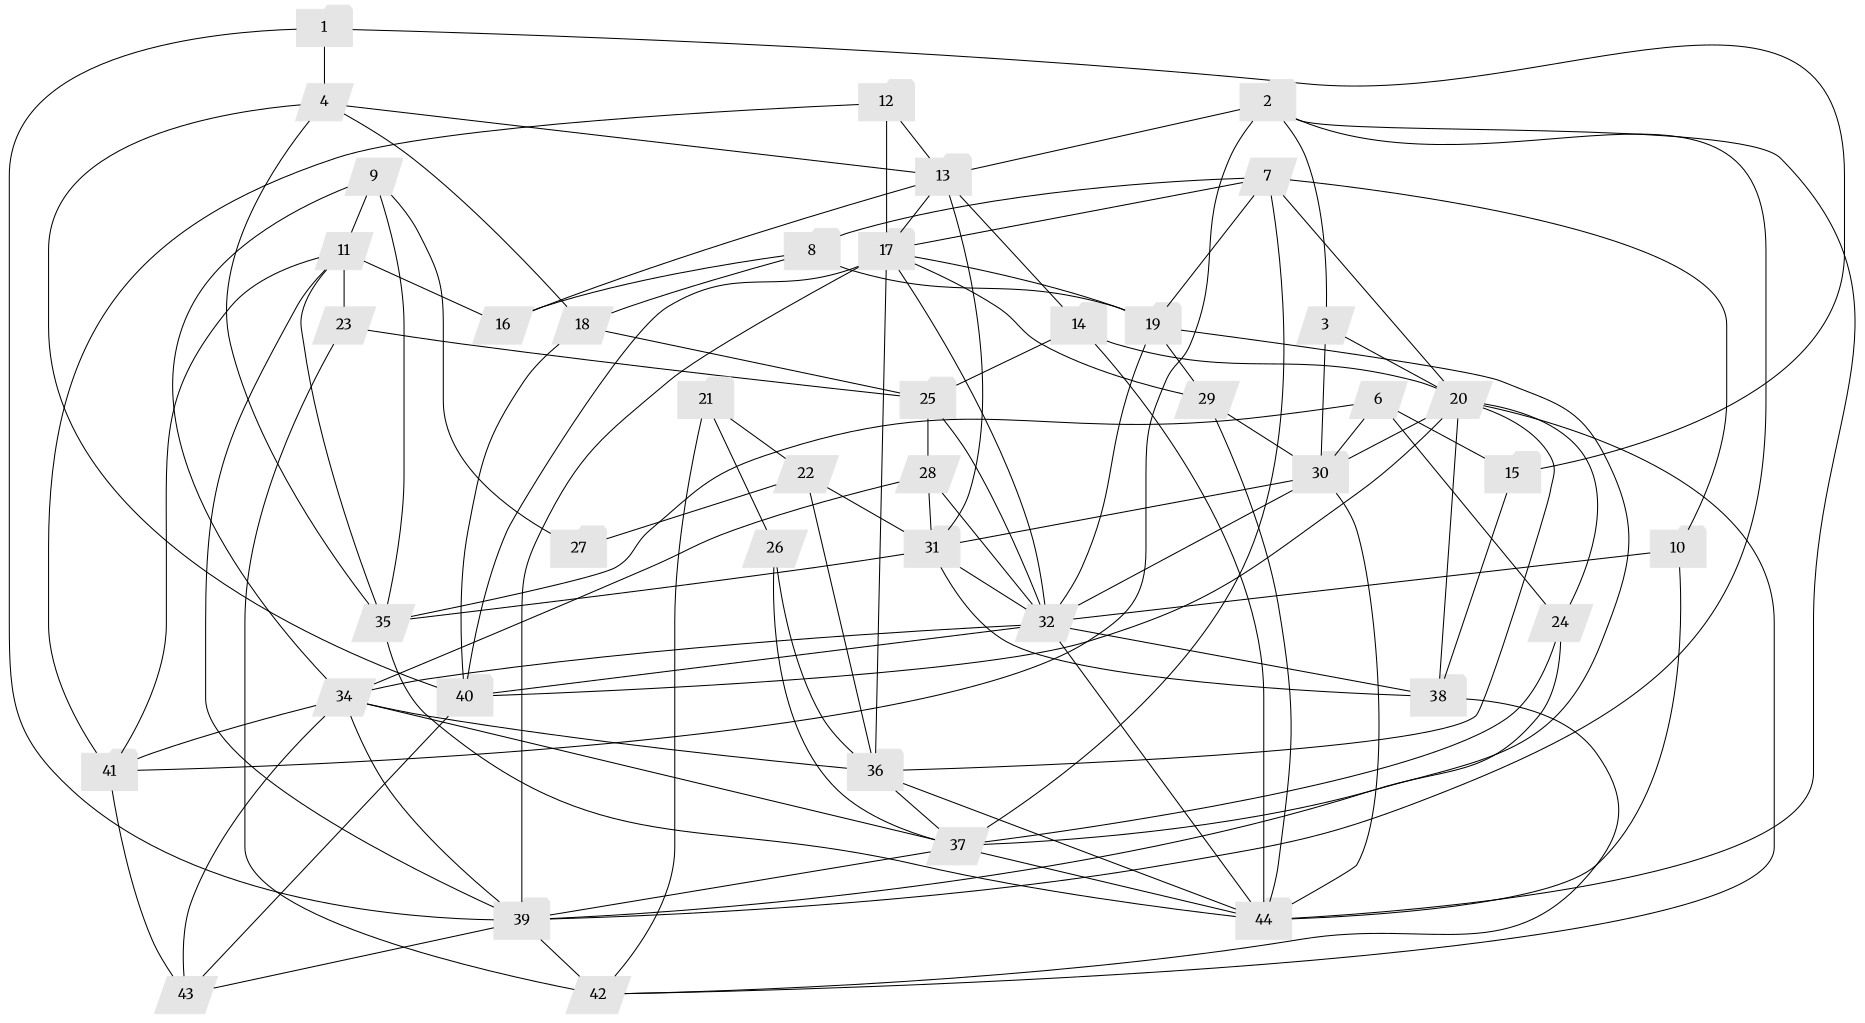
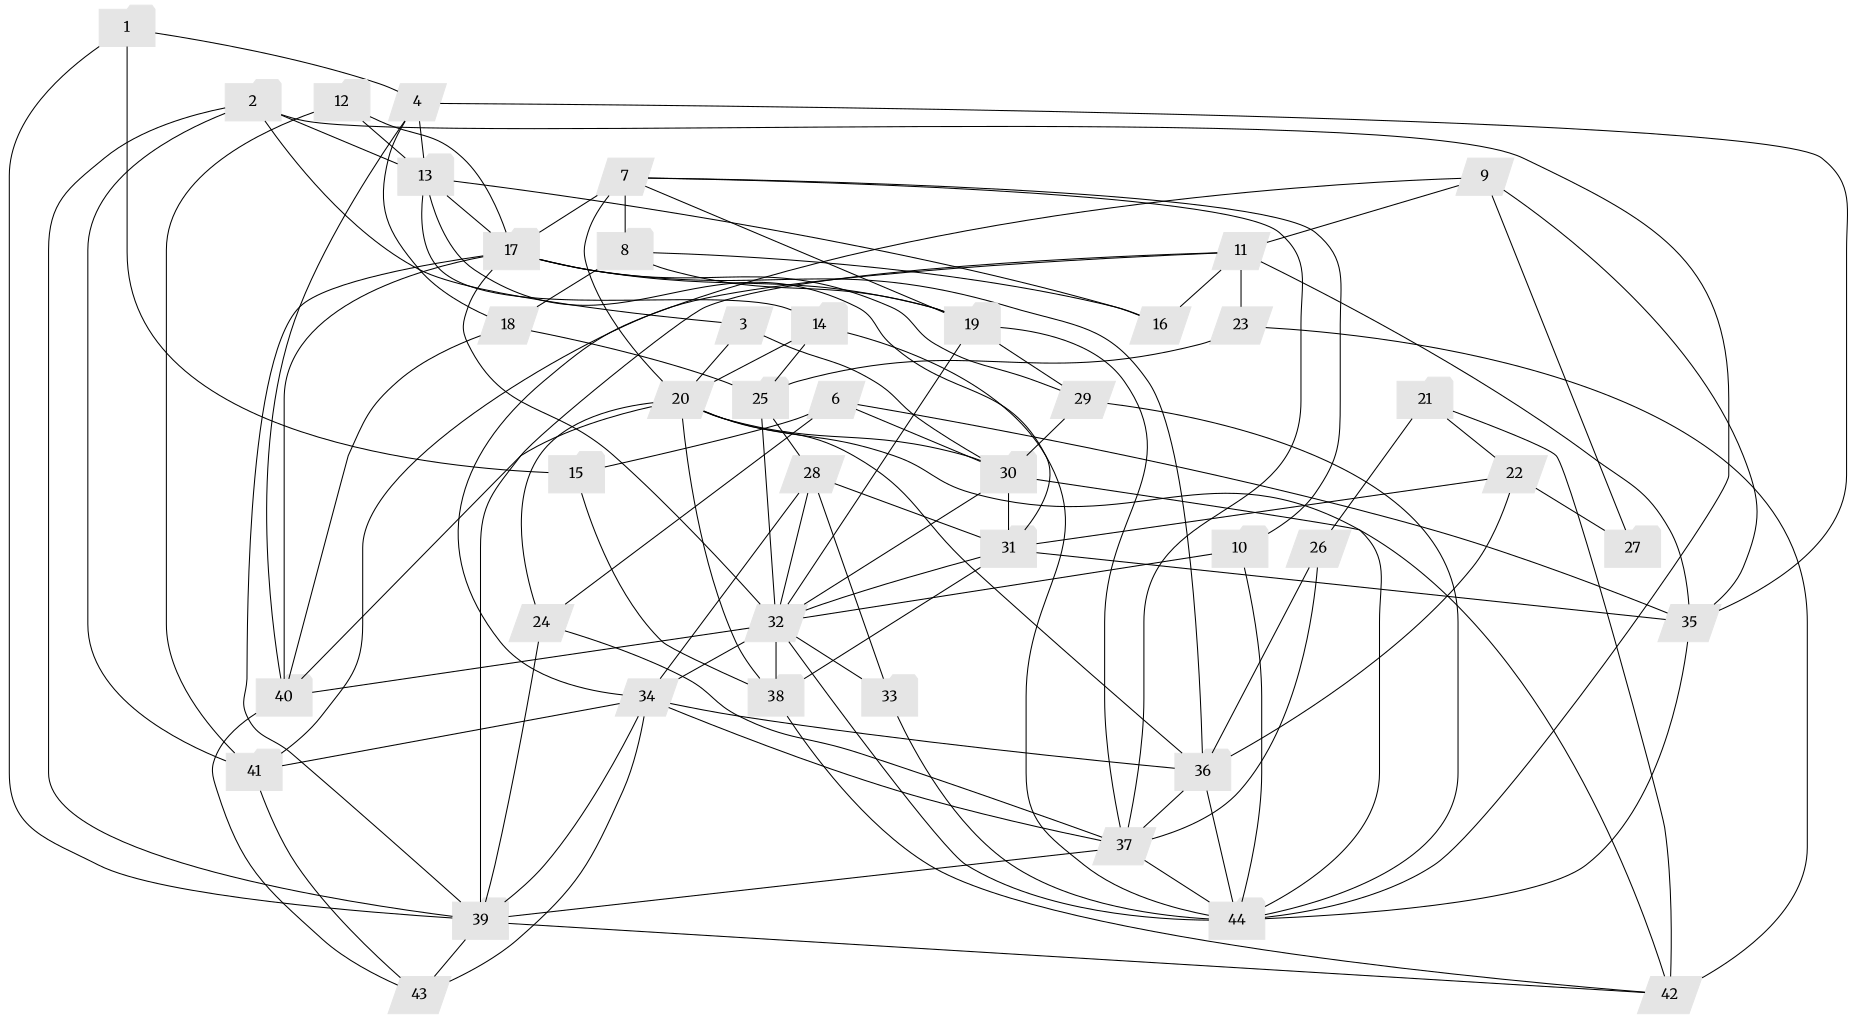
node "33": added
